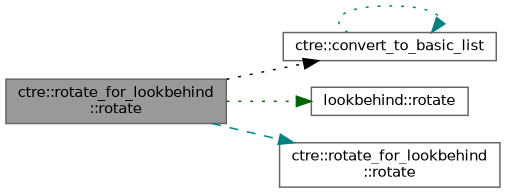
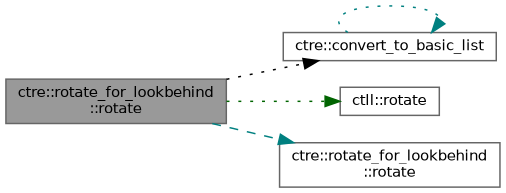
node "lookbehind::rotate": label "lookbehind::rotate" -> "ctll::rotate"
